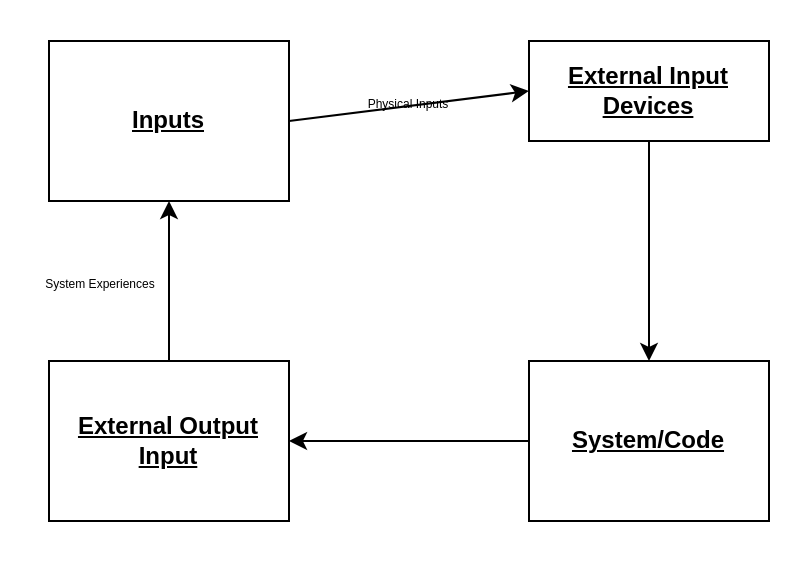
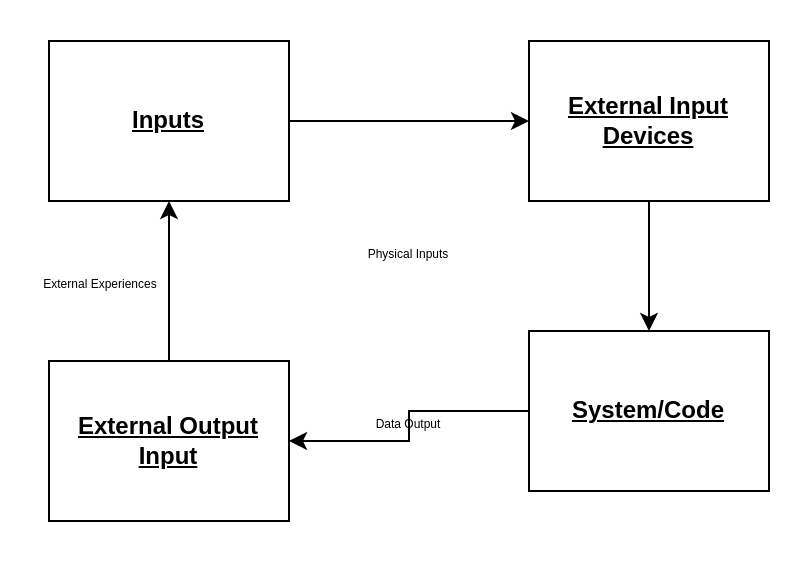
node "External Input Devices": size 240x100 -> 240x160
node "Physical Inputs": moved (409, 101) -> (409, 251)
node "System Experiences": label "System Experiences" -> "External Experiences"
node "Data Output": added
node "System/Code": moved (649, 441) -> (649, 411)
